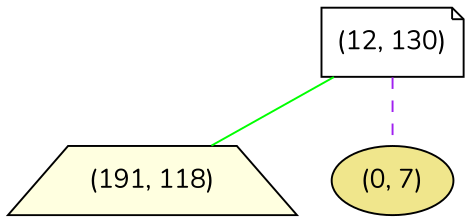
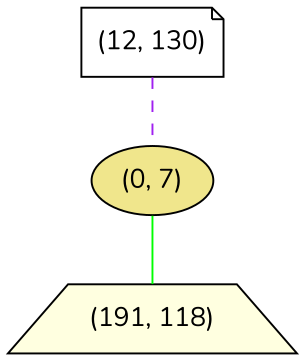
edge "(12, 130)" -- "(191, 118)": now "(0, 7)" -- "(191, 118)"
